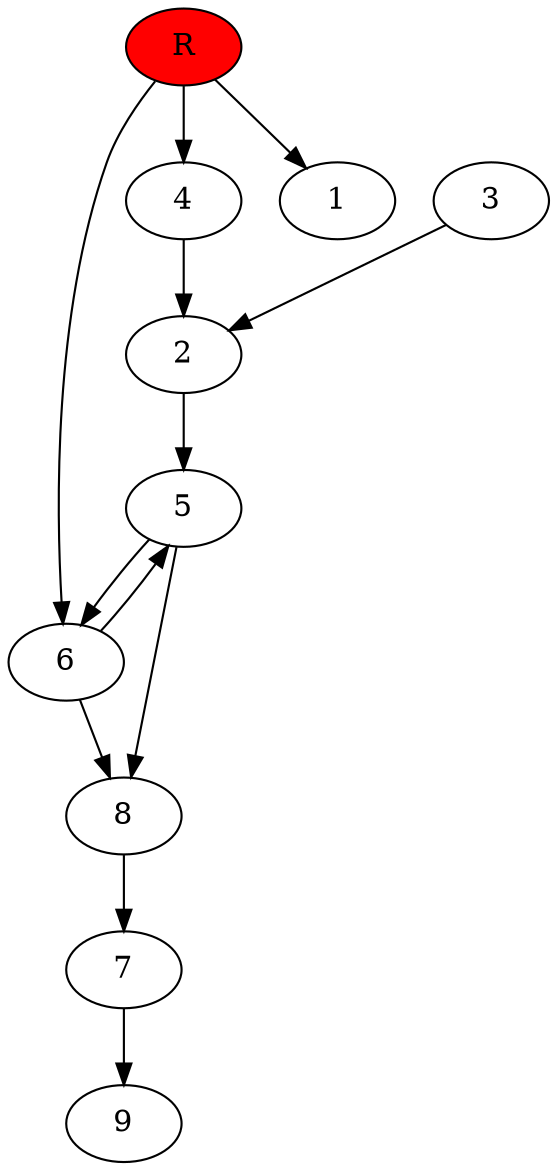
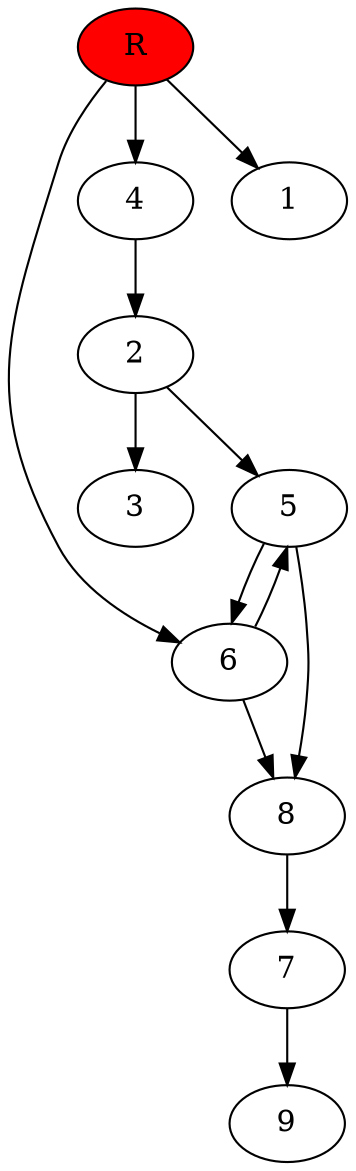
edge "3" -> "2": reversed
